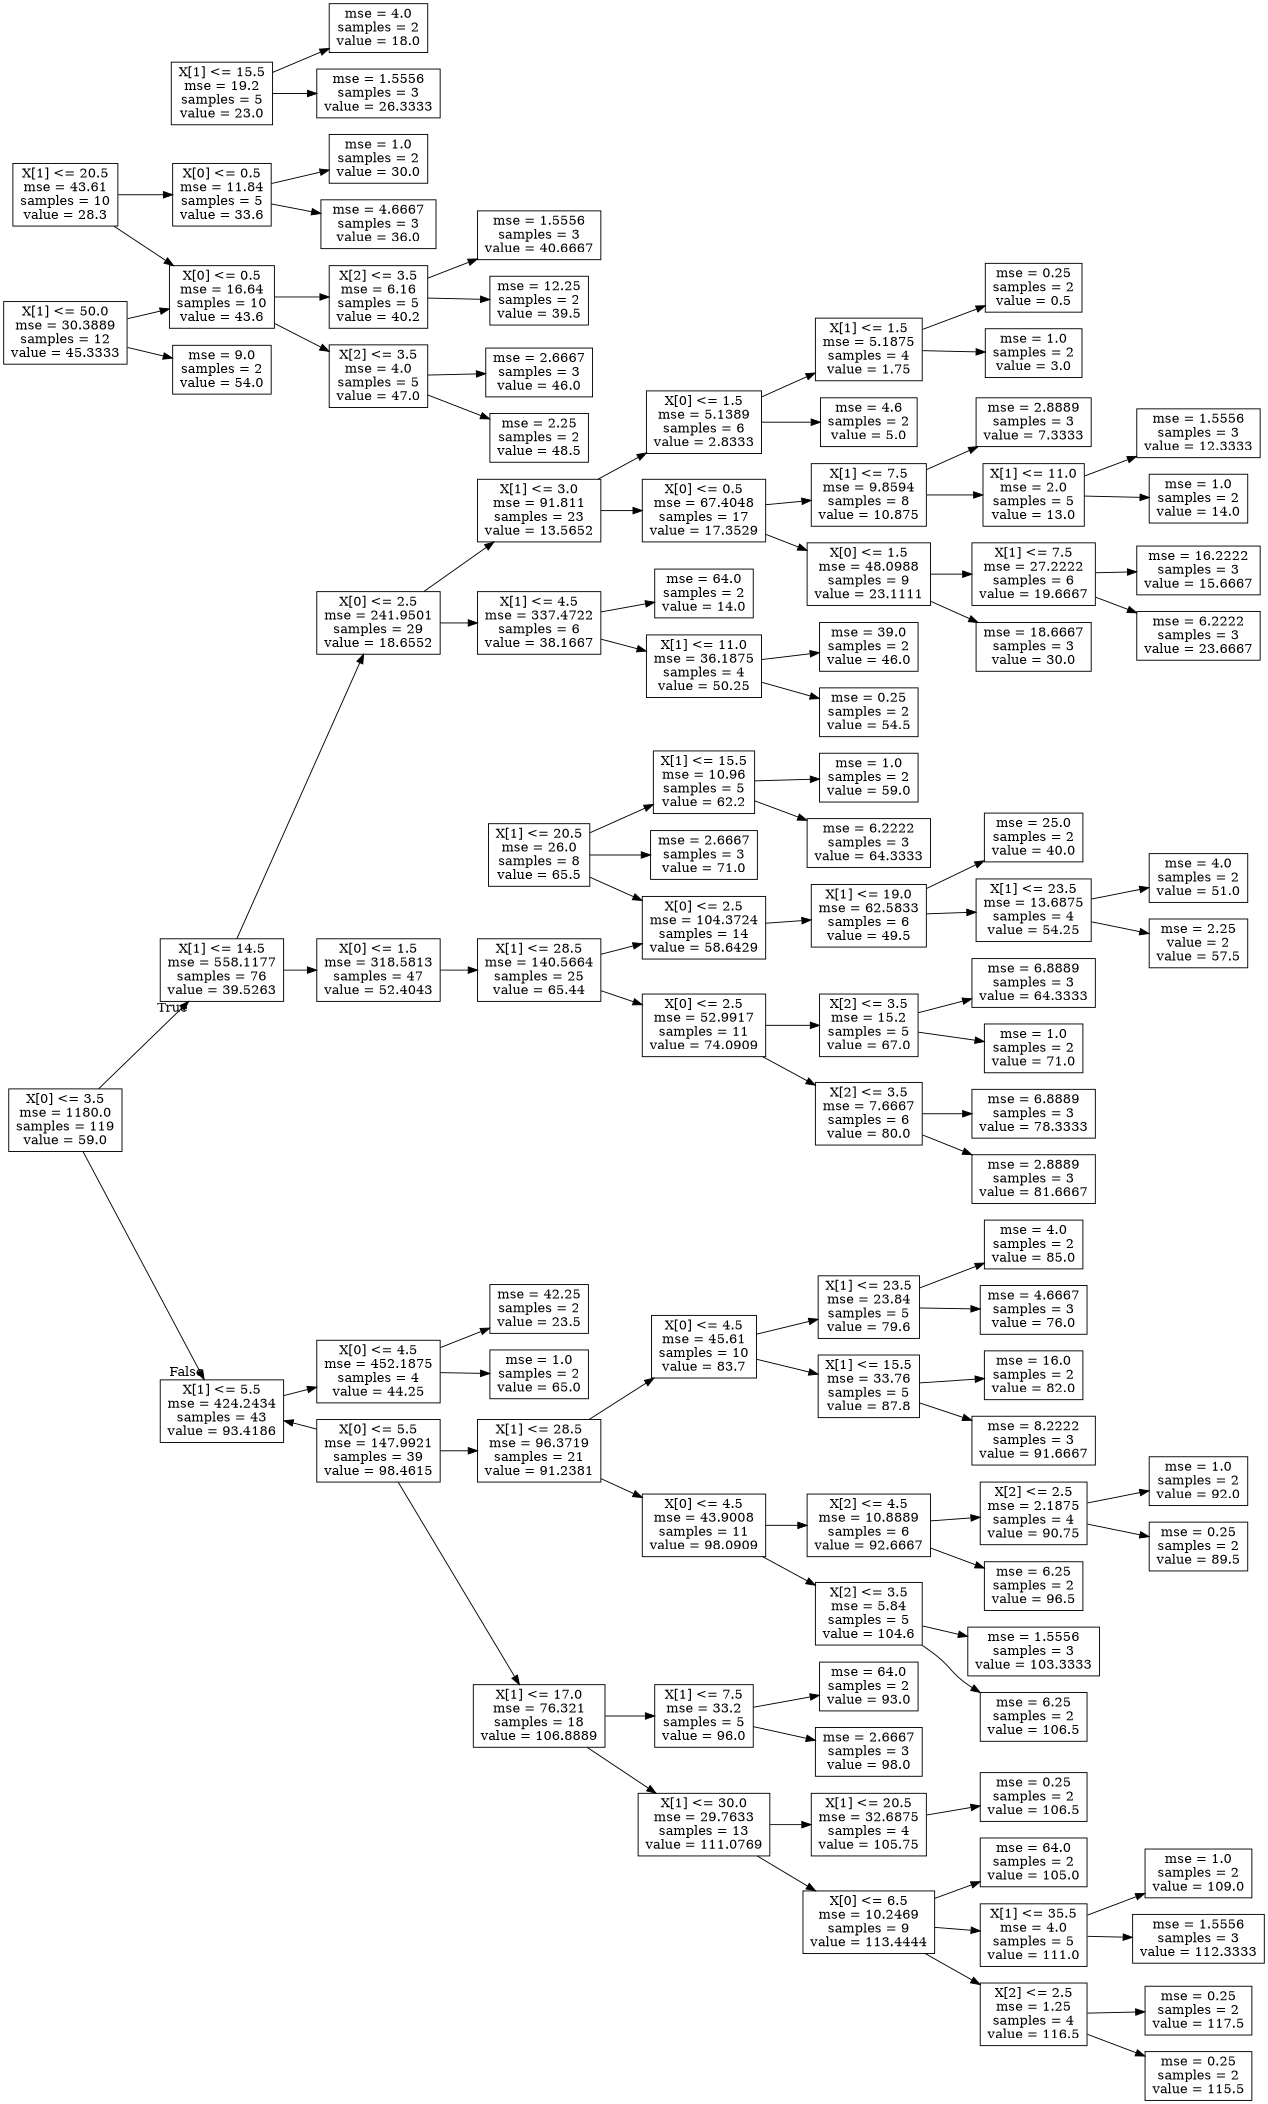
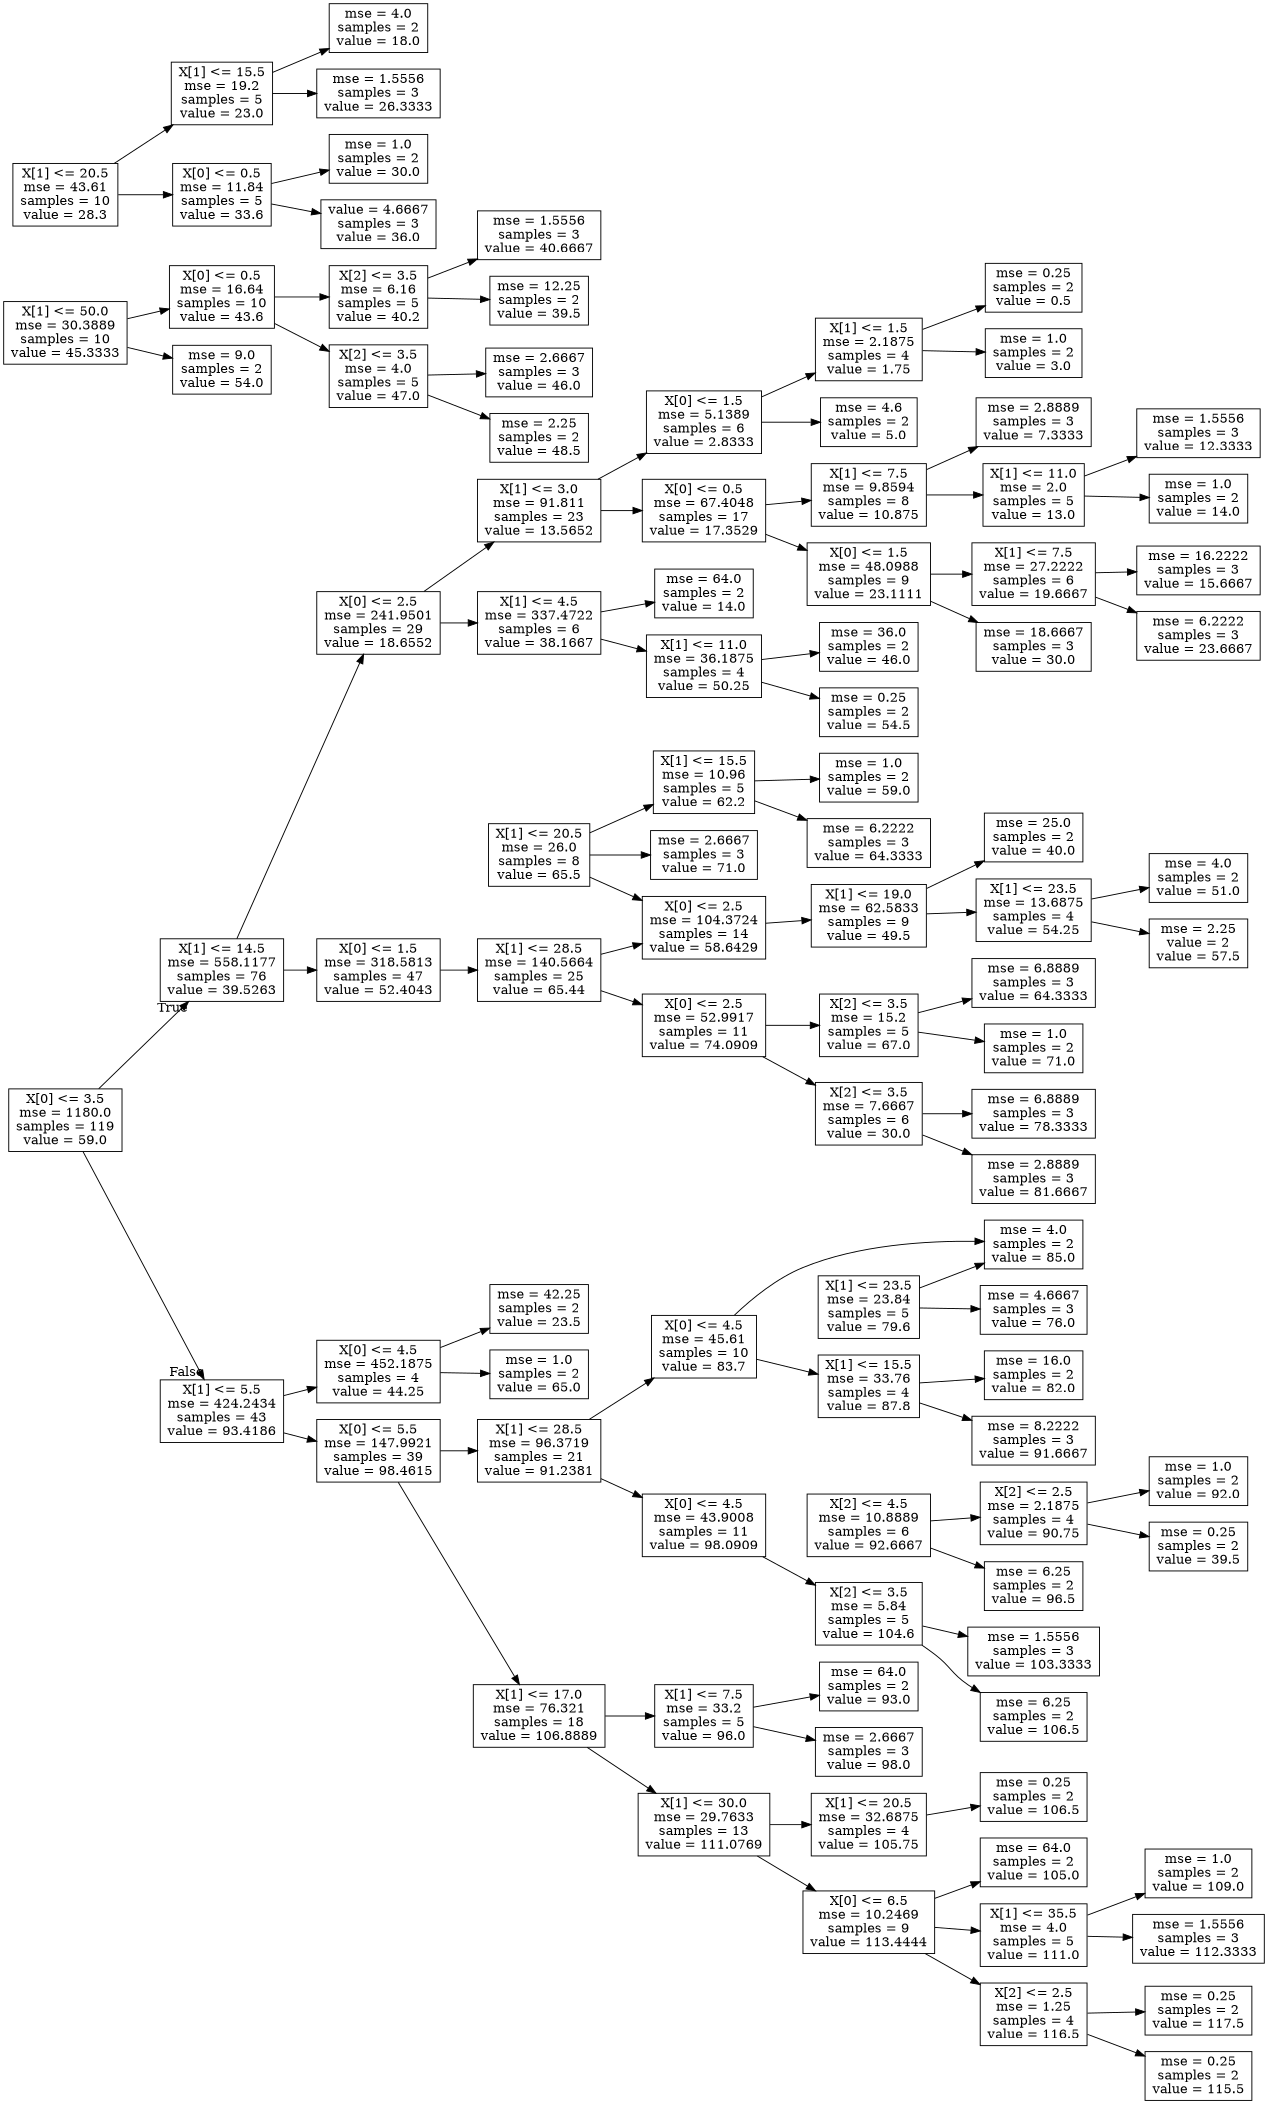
node "mse = 4.6667 samples = 3 value = 36.0": label "mse = 4.6667 samples = 3 value = 36.0" -> "value = 4.6667 samples = 3 value = 36.0"
edge "X[1] <= 20.5 mse = 43.61 samples = 10 value = 28.3" -> "X[0] <= 0.5 mse = 16.64 samples = 10 value = 43.6": now "X[1] <= 20.5 mse = 43.61 samples = 10 value = 28.3" -> "X[1] <= 15.5 mse = 19.2 samples = 5 value = 23.0"
node "X[1] <= 50.0 mse = 30.3889 samples = 12 value = 45.3333": label "X[1] <= 50.0 mse = 30.3889 samples = 12 value = 45.3333" -> "X[1] <= 50.0 mse = 30.3889 samples = 10 value = 45.3333"
node "X[1] <= 1.5 mse = 5.1875 samples = 4 value = 1.75": label "X[1] <= 1.5 mse = 5.1875 samples = 4 value = 1.75" -> "X[1] <= 1.5 mse = 2.1875 samples = 4 value = 1.75"
node "mse = 39.0 samples = 2 value = 46.0": label "mse = 39.0 samples = 2 value = 46.0" -> "mse = 36.0 samples = 2 value = 46.0"
node "X[1] <= 19.0 mse = 62.5833 samples = 6 value = 49.5": label "X[1] <= 19.0 mse = 62.5833 samples = 6 value = 49.5" -> "X[1] <= 19.0 mse = 62.5833 samples = 9 value = 49.5"
node "X[2] <= 3.5 mse = 7.6667 samples = 6 value = 80.0": label "X[2] <= 3.5 mse = 7.6667 samples = 6 value = 80.0" -> "X[2] <= 3.5 mse = 7.6667 samples = 6 value = 30.0"
edge "X[0] <= 4.5 mse = 45.61 samples = 10 value = 83.7" -> "X[1] <= 23.5 mse = 23.84 samples = 5 value = 79.6": now "X[0] <= 4.5 mse = 45.61 samples = 10 value = 83.7" -> "mse = 4.0 samples = 2 value = 85.0"
node "X[1] <= 15.5 mse = 33.76 samples = 5 value = 87.8": label "X[1] <= 15.5 mse = 33.76 samples = 5 value = 87.8" -> "X[1] <= 15.5 mse = 33.76 samples = 4 value = 87.8"
edge "X[0] <= 5.5 mse = 147.9921 samples = 39 value = 98.4615" -> "X[1] <= 5.5 mse = 424.2434 samples = 43 value = 93.4186": reversed
edge "X[0] <= 4.5 mse = 43.9008 samples = 11 value = 98.0909" -> "X[2] <= 4.5 mse = 10.8889 samples = 6 value = 92.6667": removed
node "mse = 0.25 samples = 2 value = 89.5": label "mse = 0.25 samples = 2 value = 89.5" -> "mse = 0.25 samples = 2 value = 39.5"
